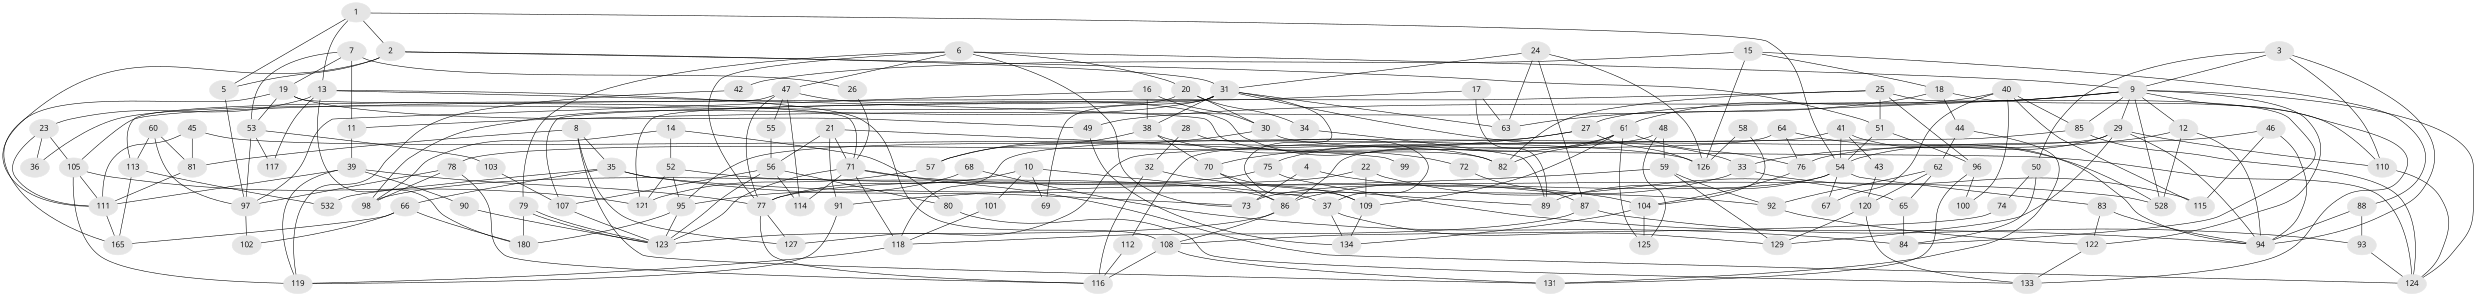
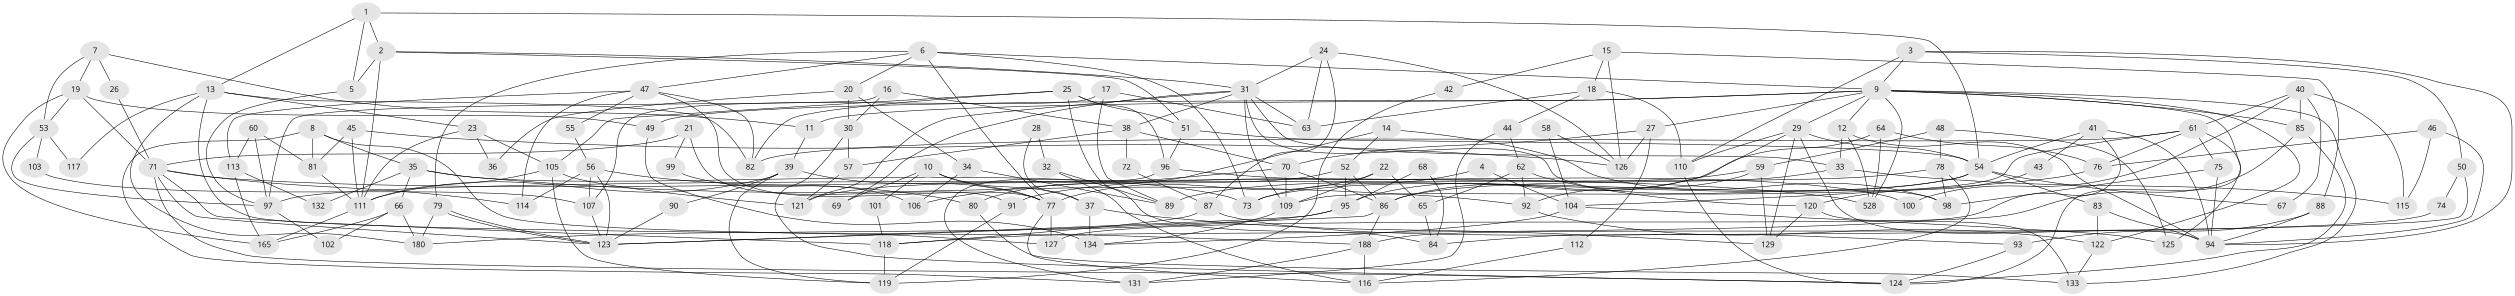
edge "21" -- "56": removed
node "532": label "532" -> "132"
node "106": added
node "108": label "108" -> "188"
